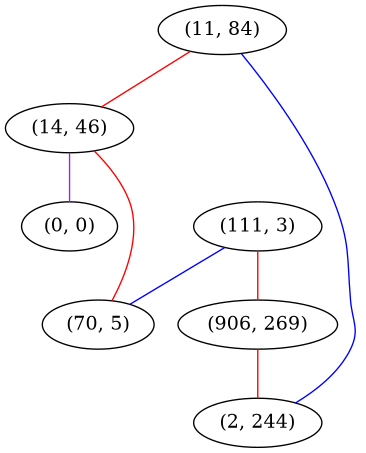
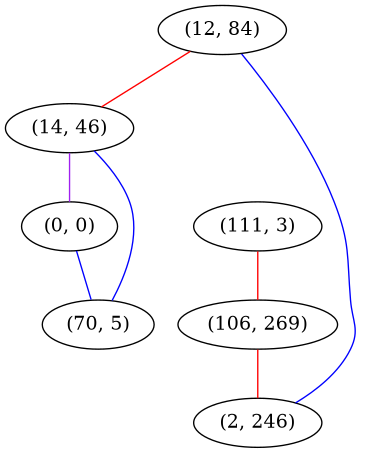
node "(11, 84)": label "(11, 84)" -> "(12, 84)"
edge "(14, 46)" -- "(70, 5)": color red -> blue
edge "(111, 3)" -- "(70, 5)": now "(0, 0)" -- "(70, 5)"
node "(906, 269)": label "(906, 269)" -> "(106, 269)"
node "(2, 244)": label "(2, 244)" -> "(2, 246)"
